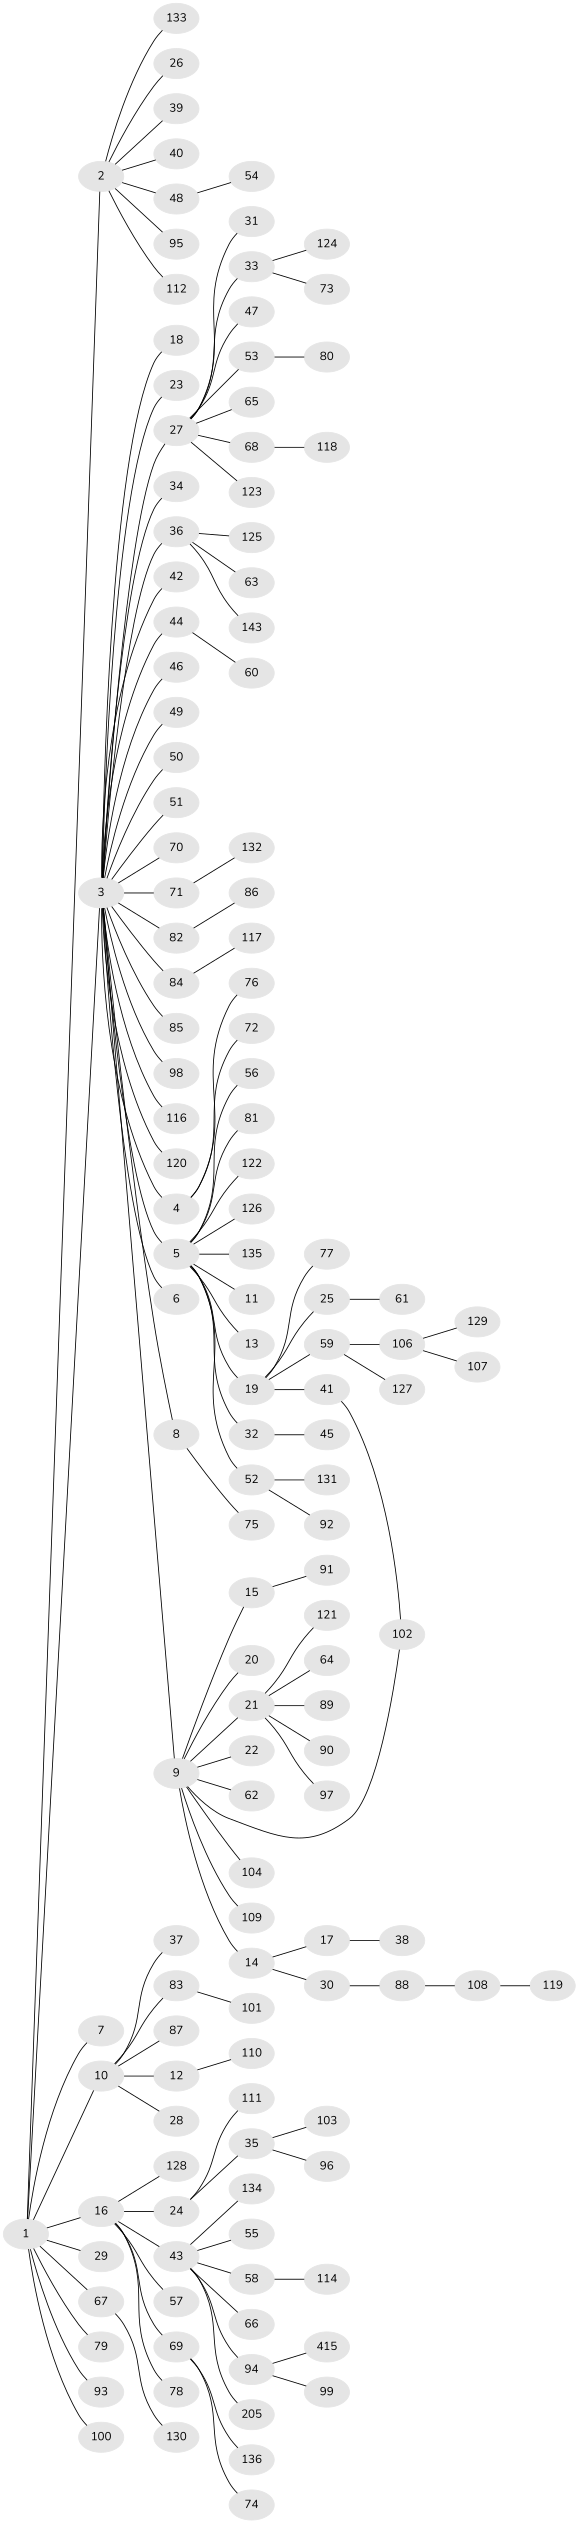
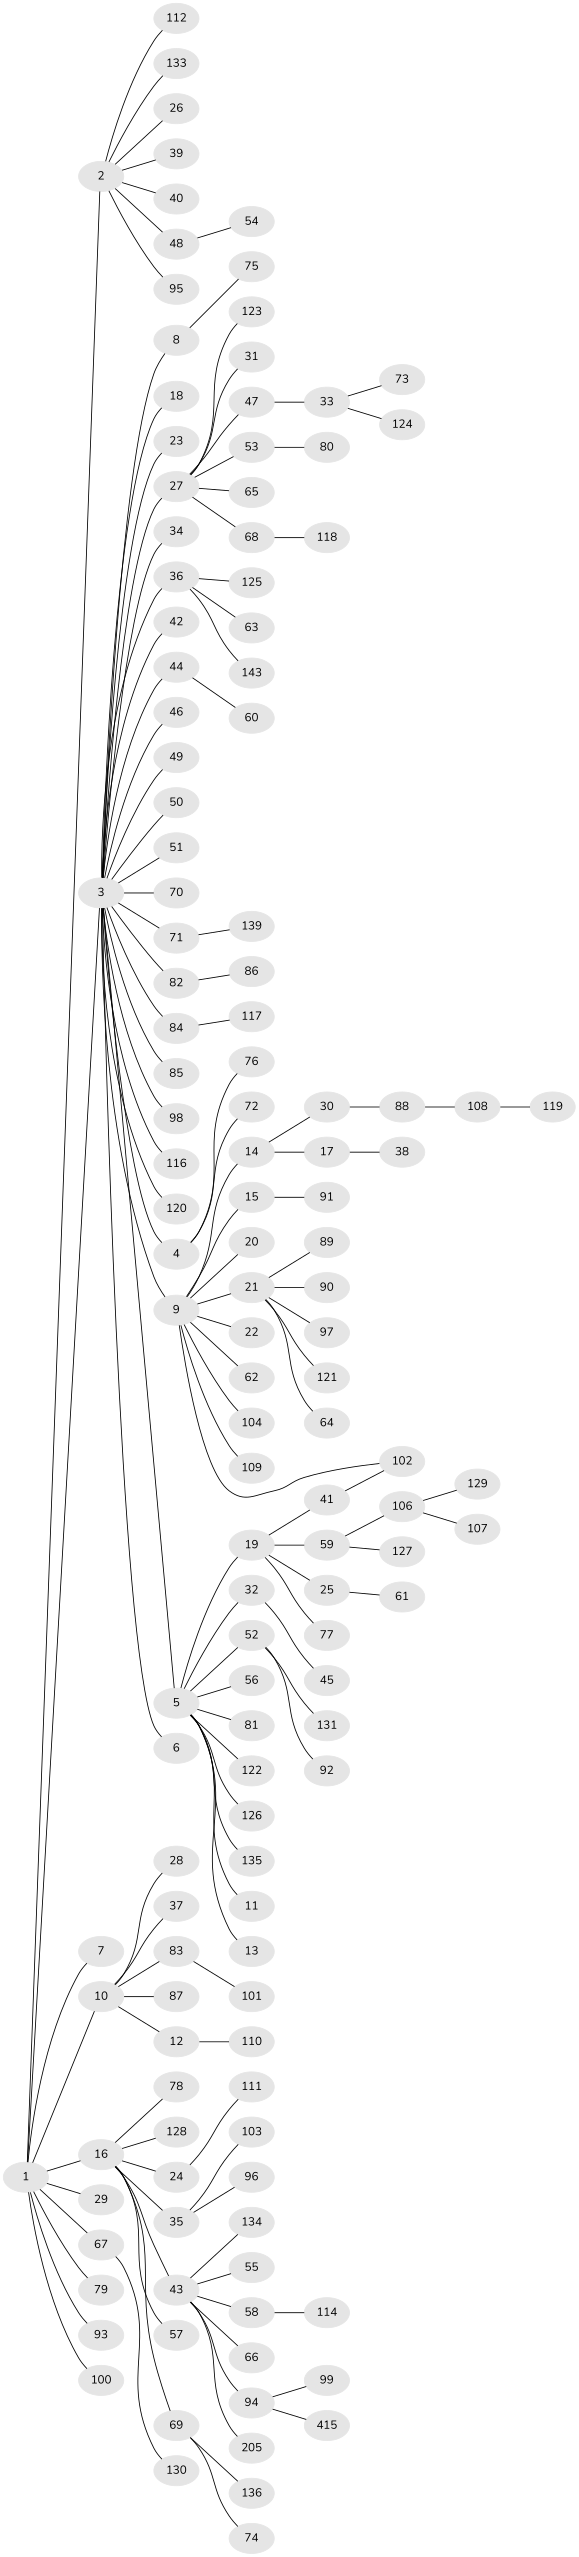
edge "33" -- "27": now "33" -- "47"
node "132": label "132" -> "139"
edge "35" -- "24": now "35" -- "16"
